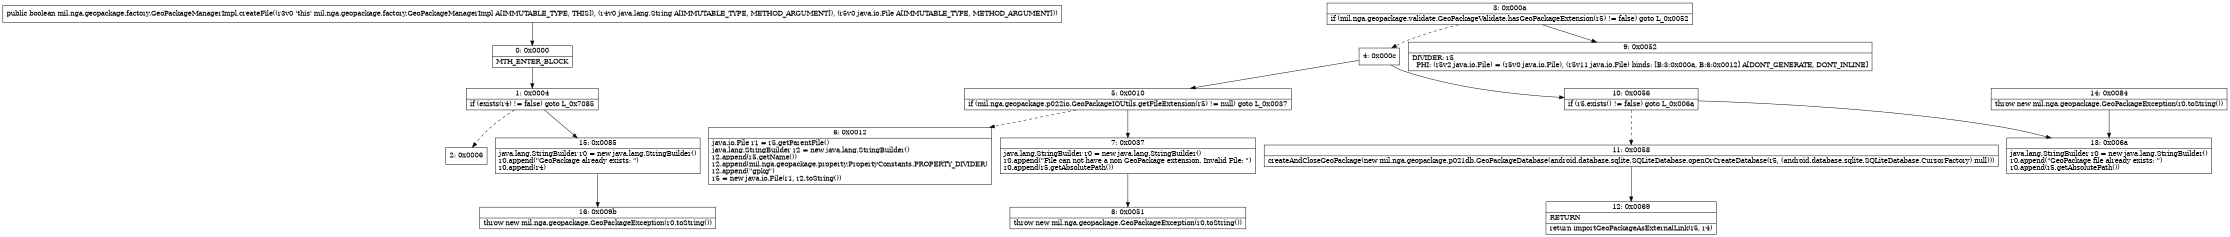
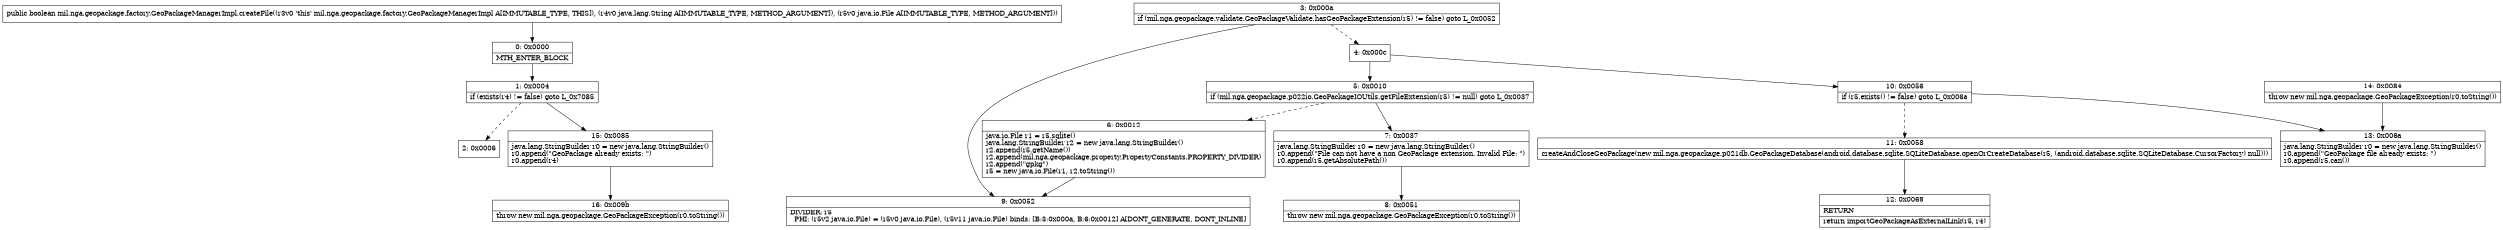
node "6: 0x0012": text "java.io.File r1 = r5.getParentFile()" -> "java.io.File r1 = r5.sqlite()"
node "13: 0x006a": text "r0.append(r5.getAbsolutePath())" -> "r0.append(r5.can())"
edge "6: 0x0012" -> "9: 0x0052": added
